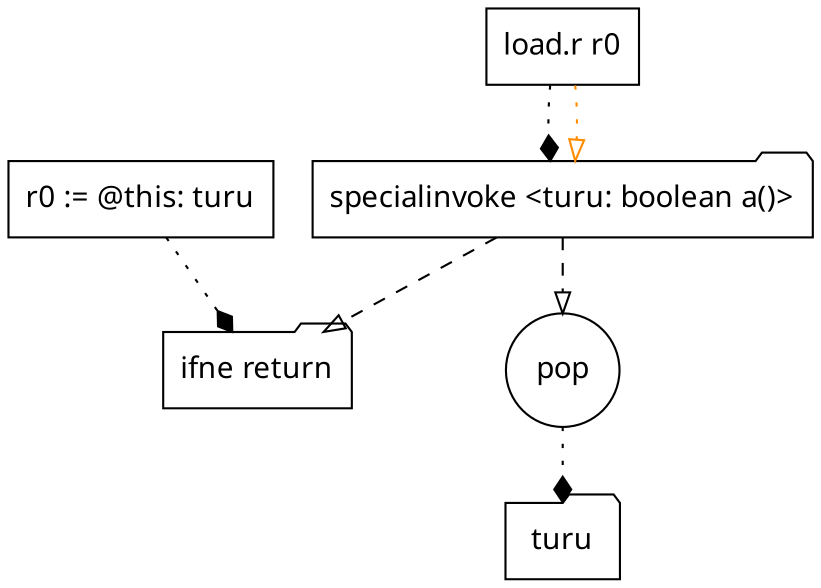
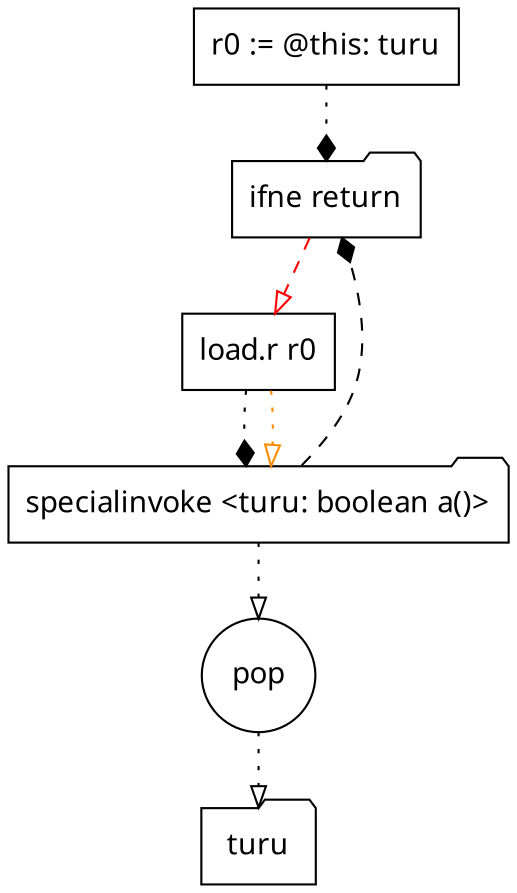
edge "specialinvoke <turu: boolean a()>" -> "pop": style dashed -> dotted
edge "ifne return" -> "load.r r0": added
edge "specialinvoke <turu: boolean a()>" -> "ifne return": arrowhead onormal -> diamond
edge "pop" -> "turu": arrowhead diamond -> onormal
